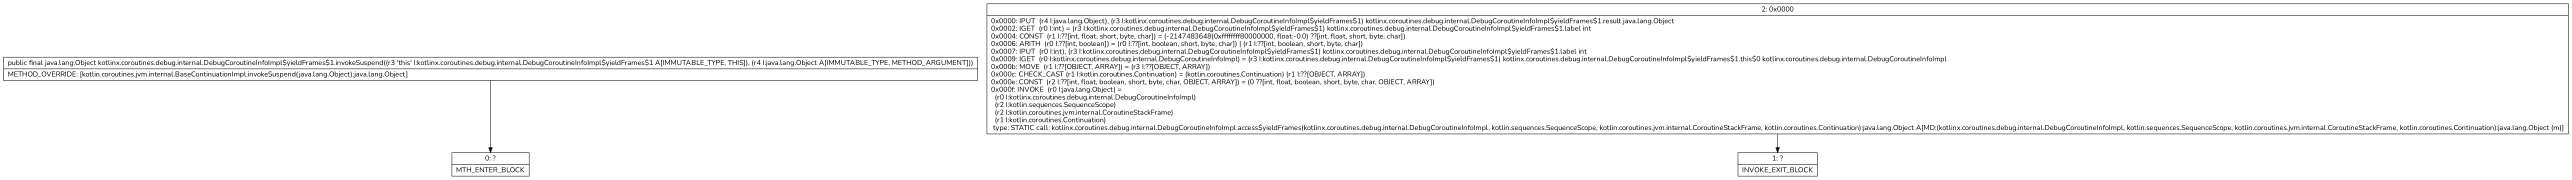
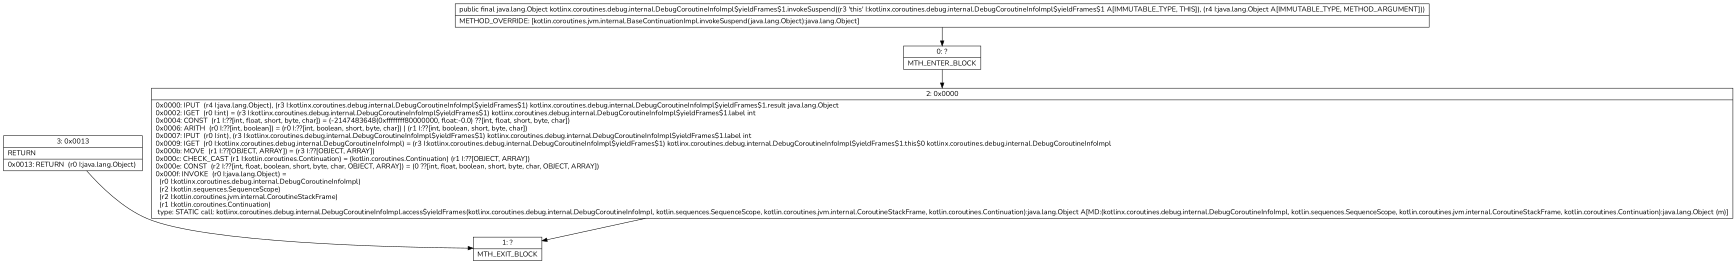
edge "0: ?" -> "2: 0x0000": added
node "3: 0x0013": added
node "1: ?": text "INVOKE_EXIT_BLOCK" -> "MTH_EXIT_BLOCK"
